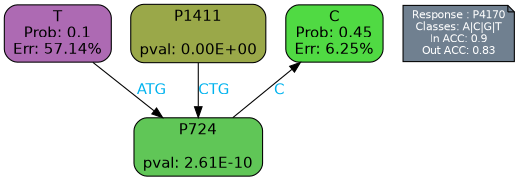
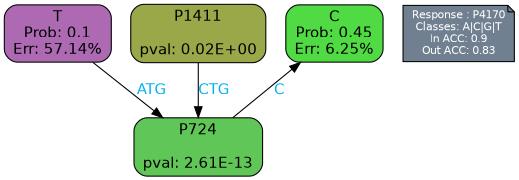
node "P1411 pval: 0.00E+00": label "P1411 pval: 0.00E+00" -> "P1411 pval: 0.02E+00"
node "P724 pval: 2.61E-10": label "P724 pval: 2.61E-10" -> "P724 pval: 2.61E-13"
